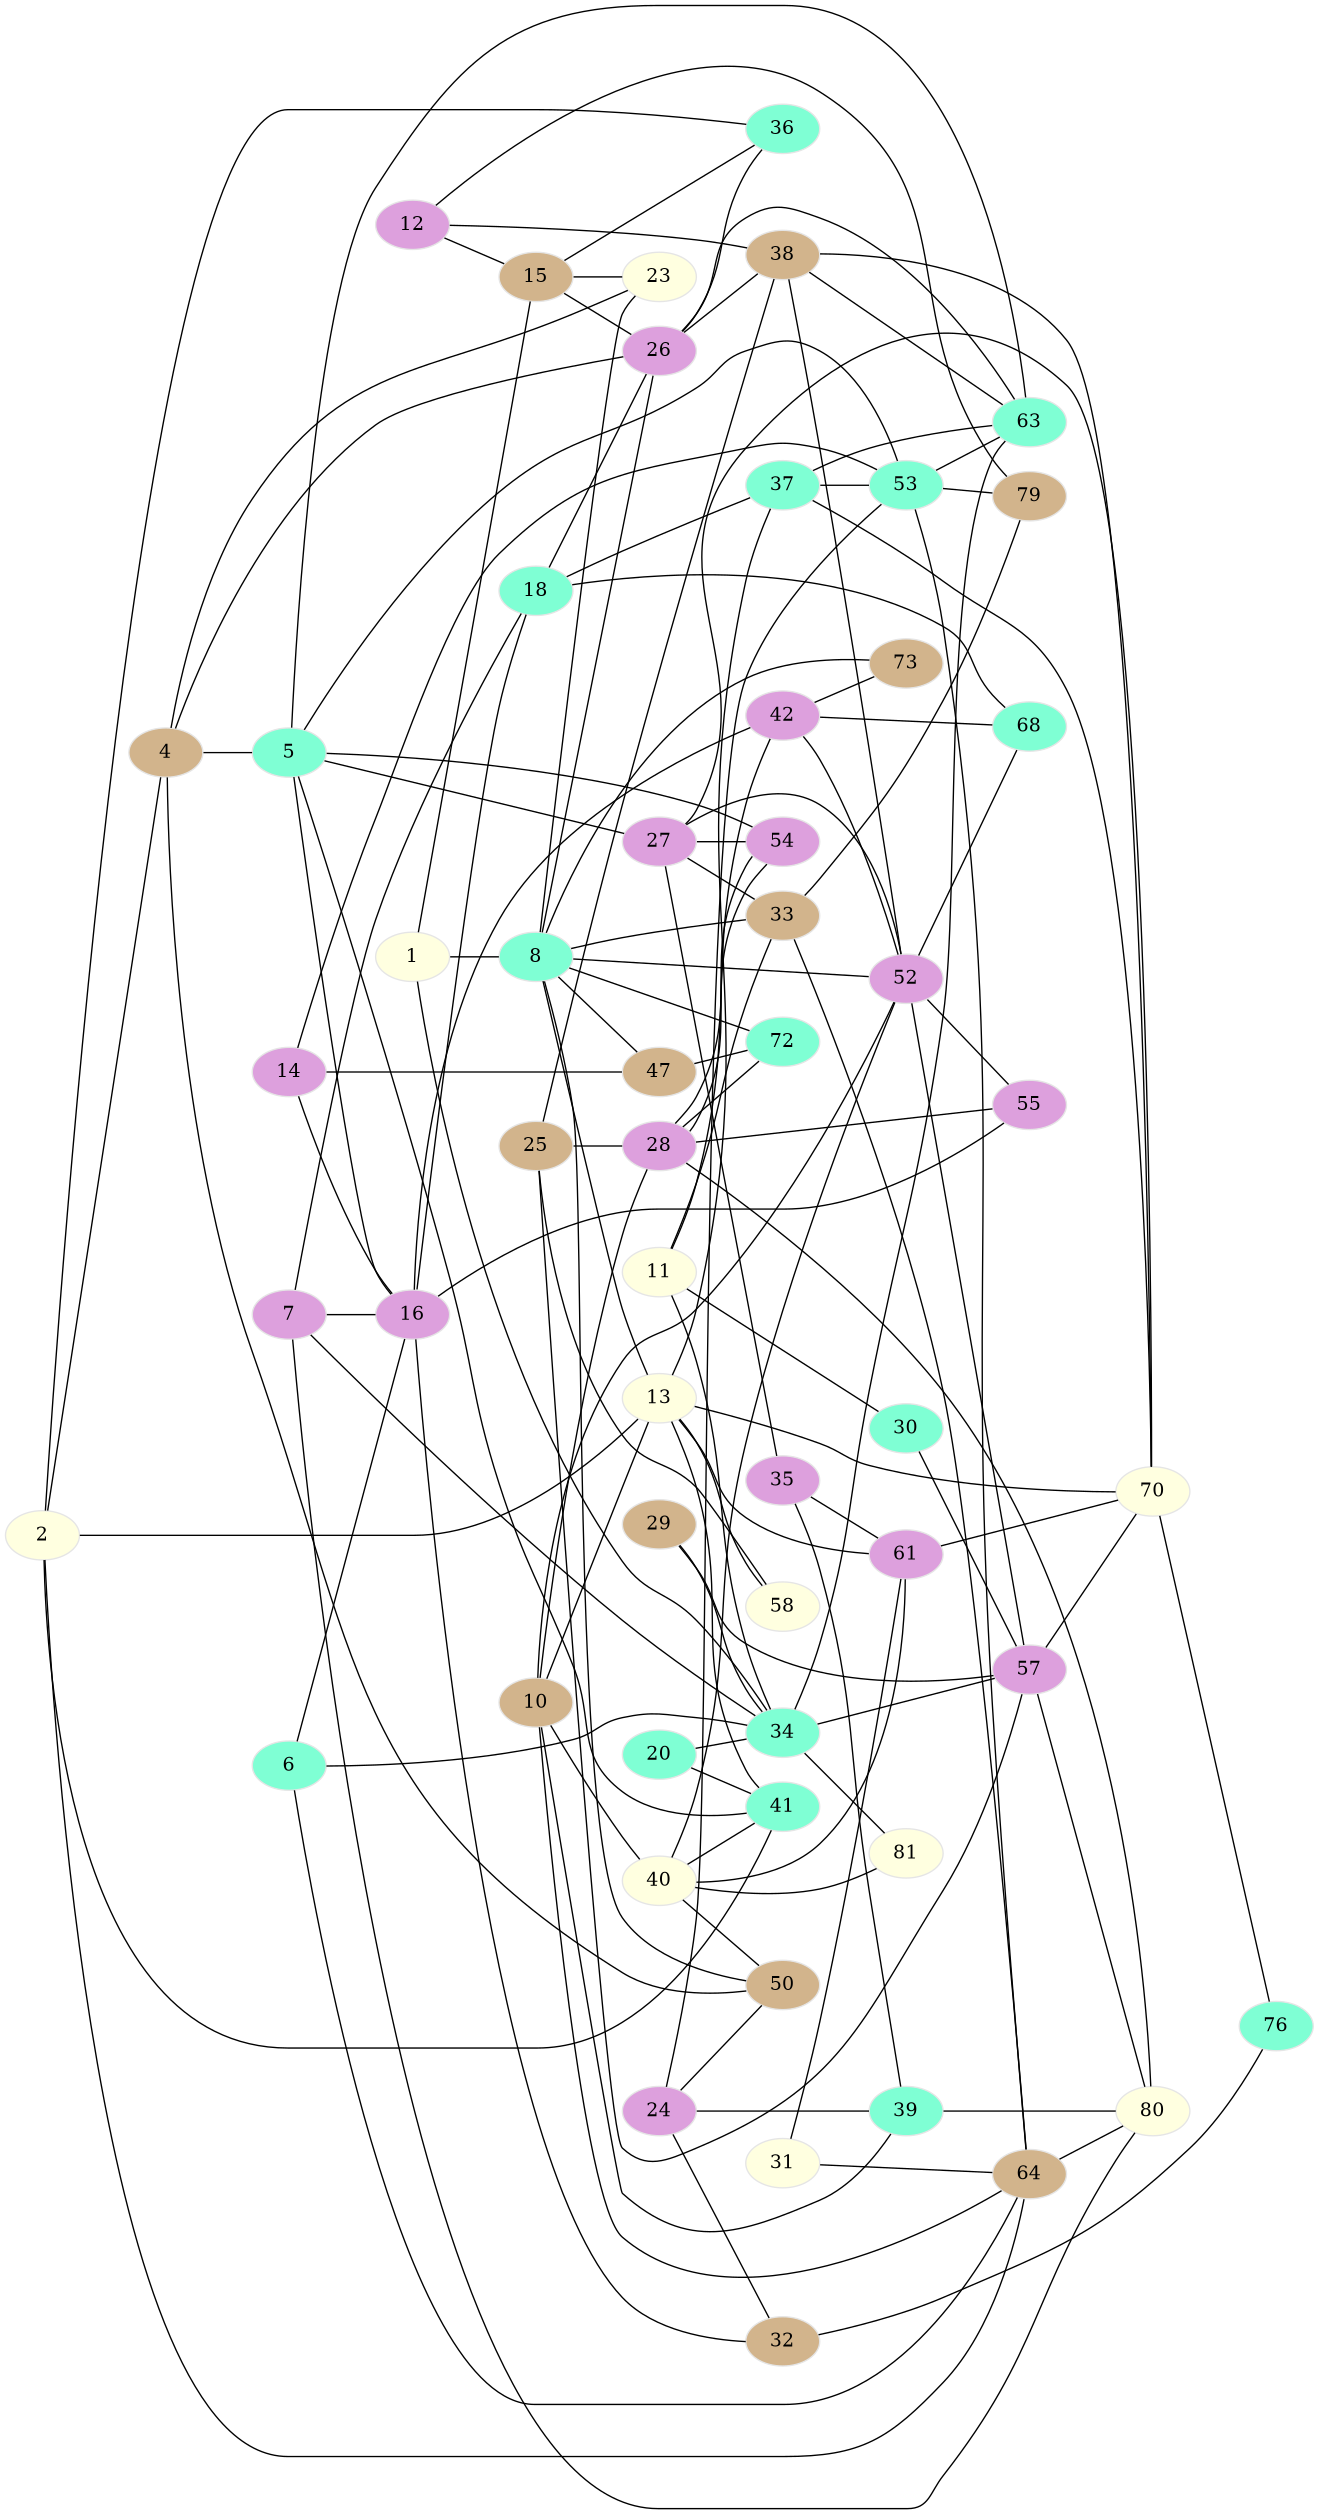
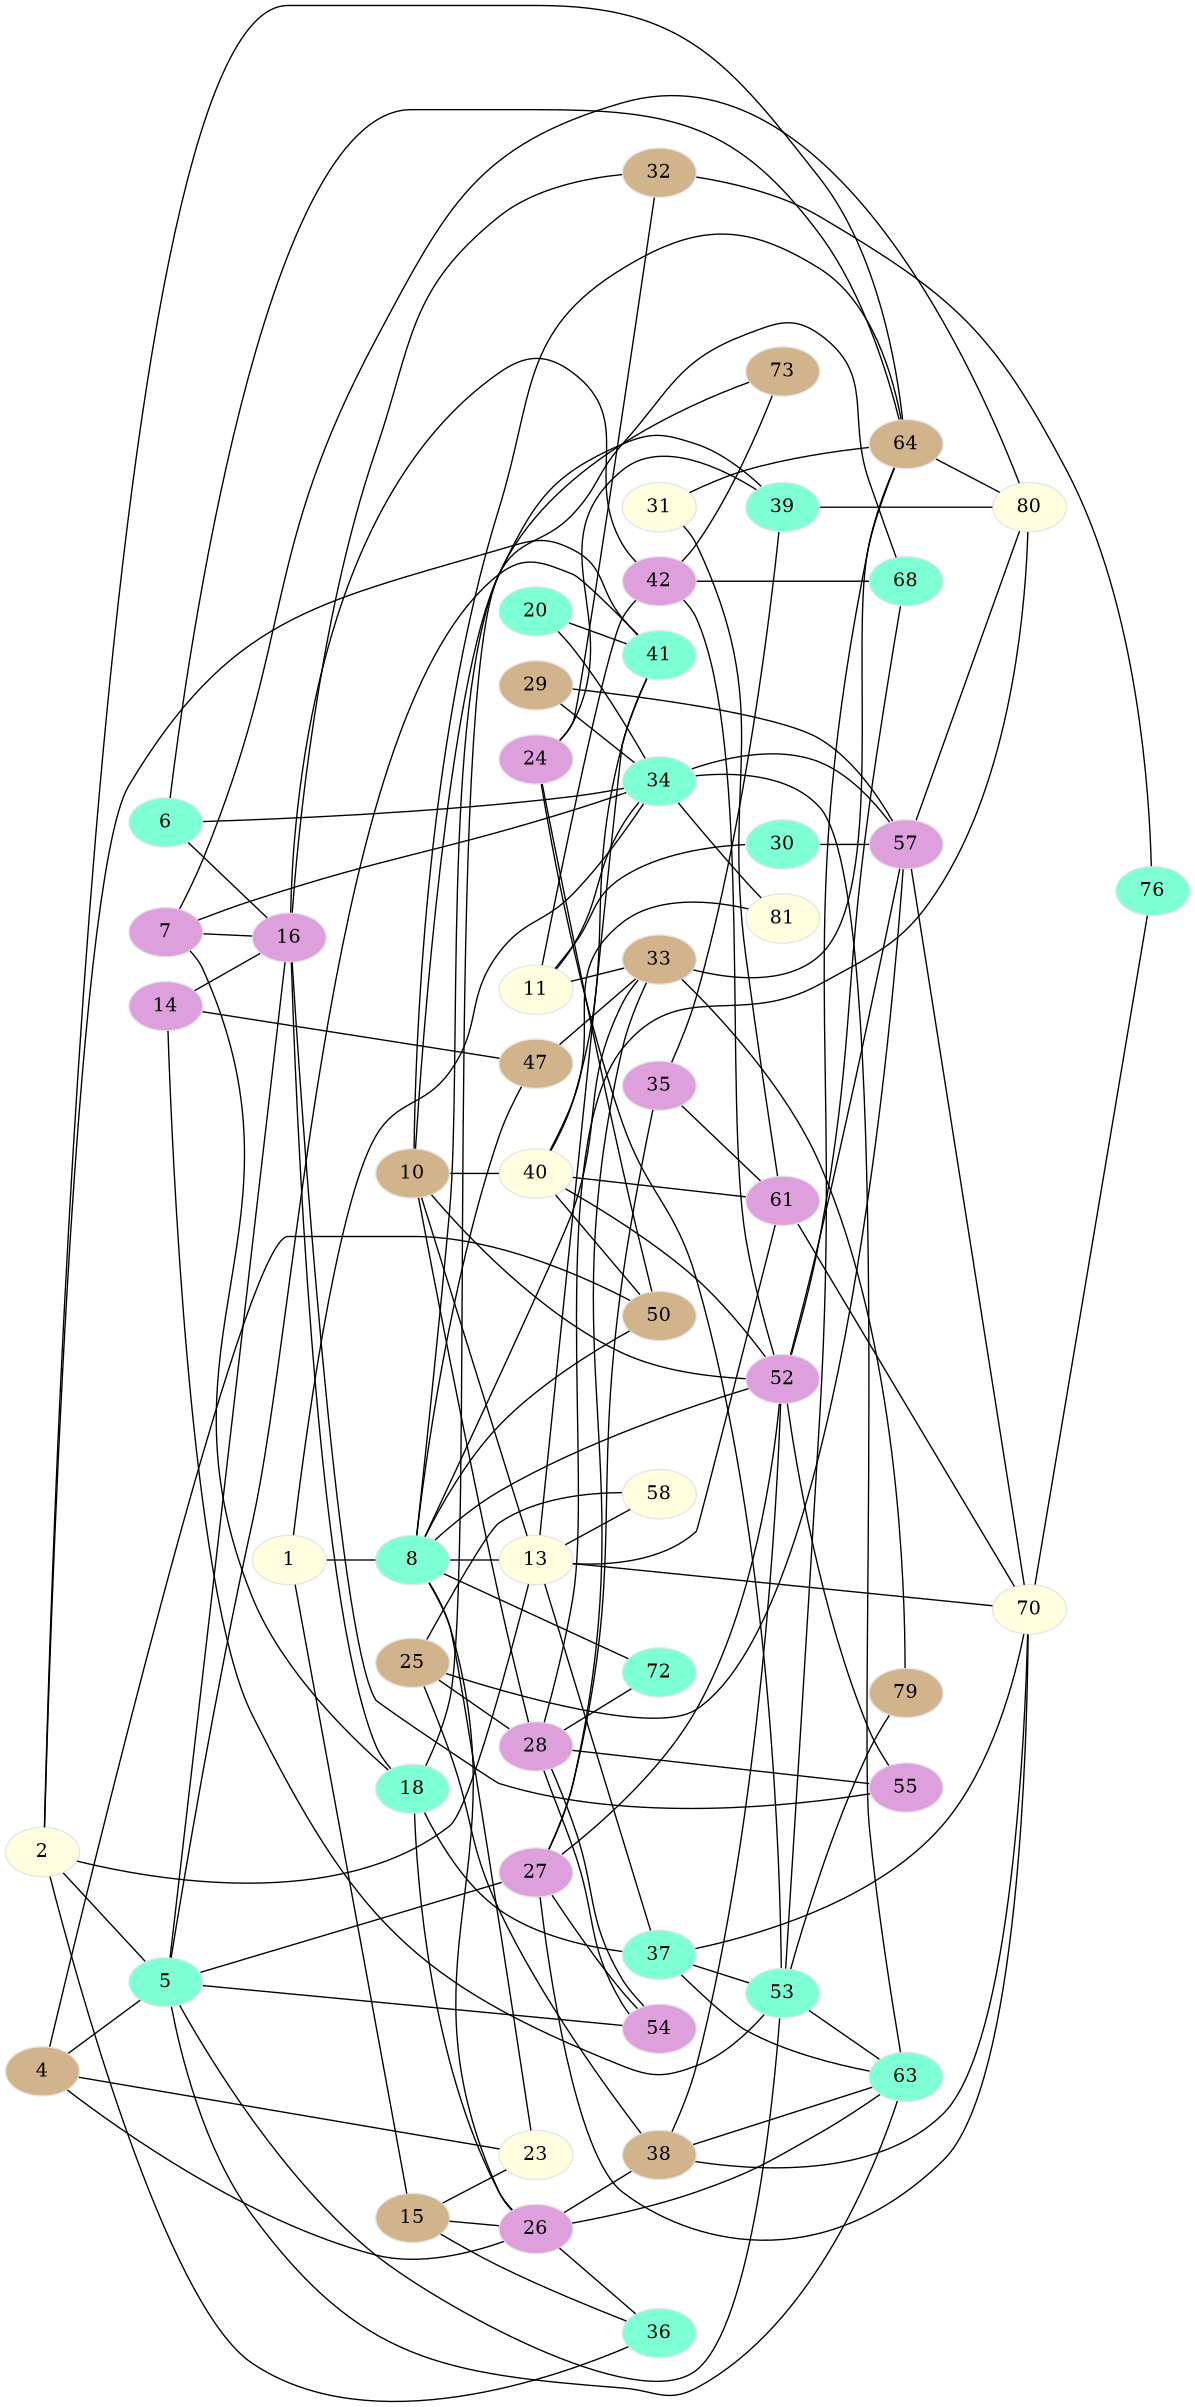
node "12": removed
edge "72" -- "47": now "33" -- "47"
edge "4" -- "2": now "5" -- "2"
